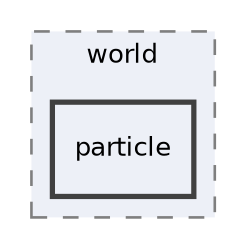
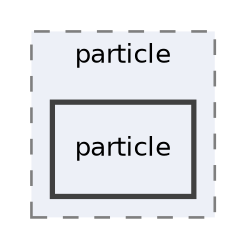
cluster "world": label "world" -> "particle"
